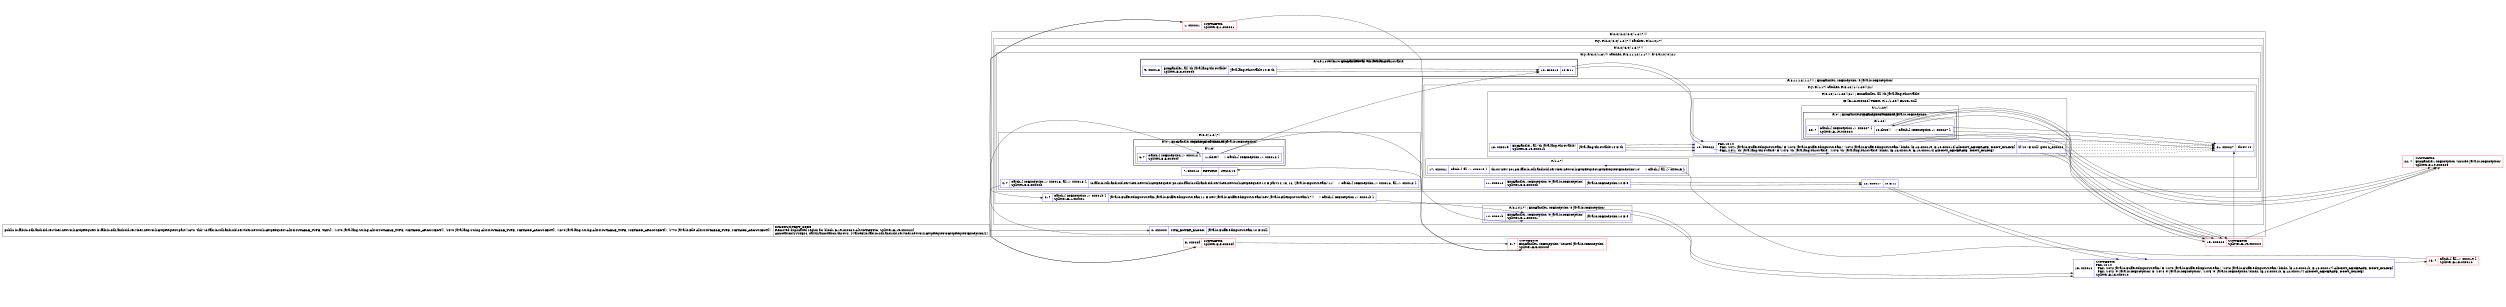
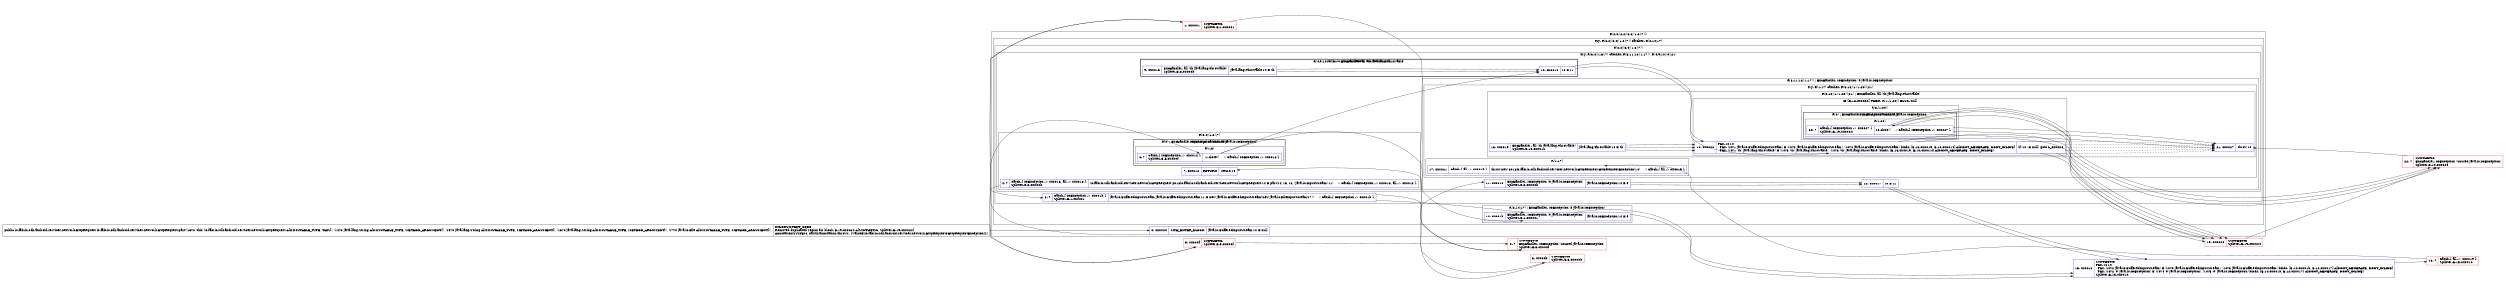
cluster "R(1:(1:20))": label "R(1:(1:20))" -> "R(8:(1:20))"
edge "19: 0x0024" -> "21: 0x0027": now "22: ?" -> "21: 0x0027"
node "3: 0x000b": added
